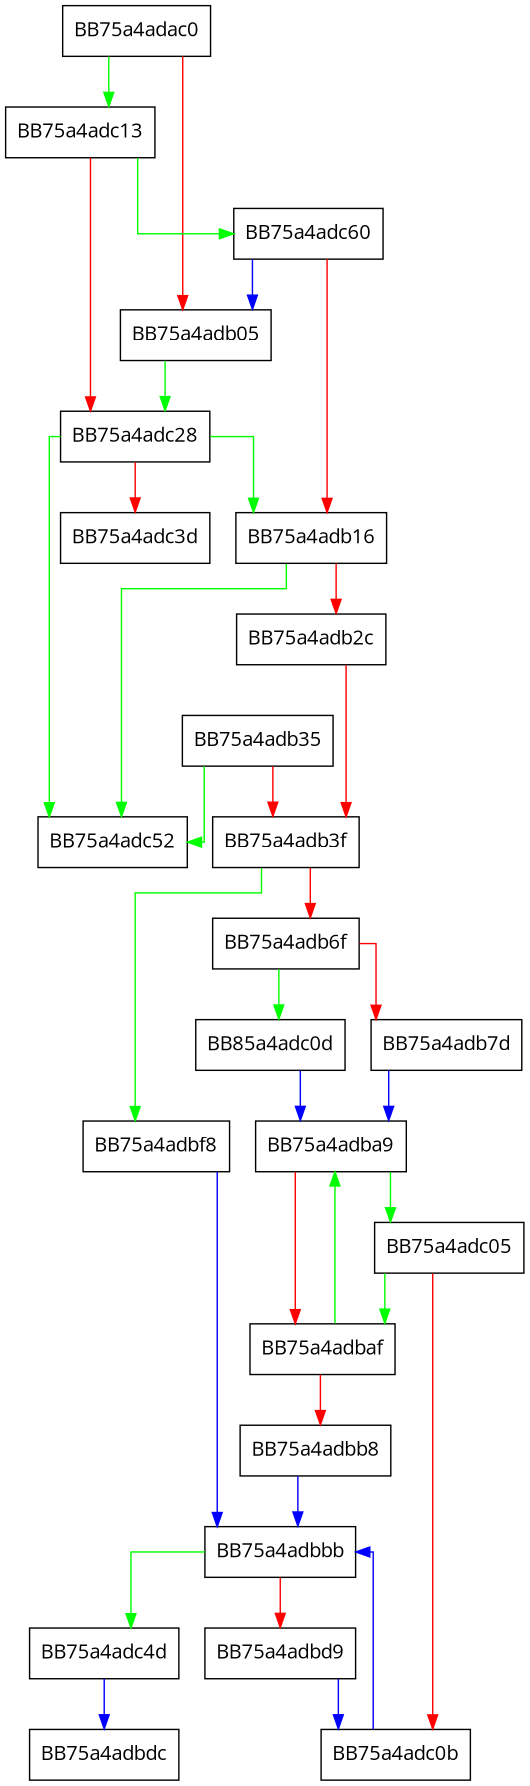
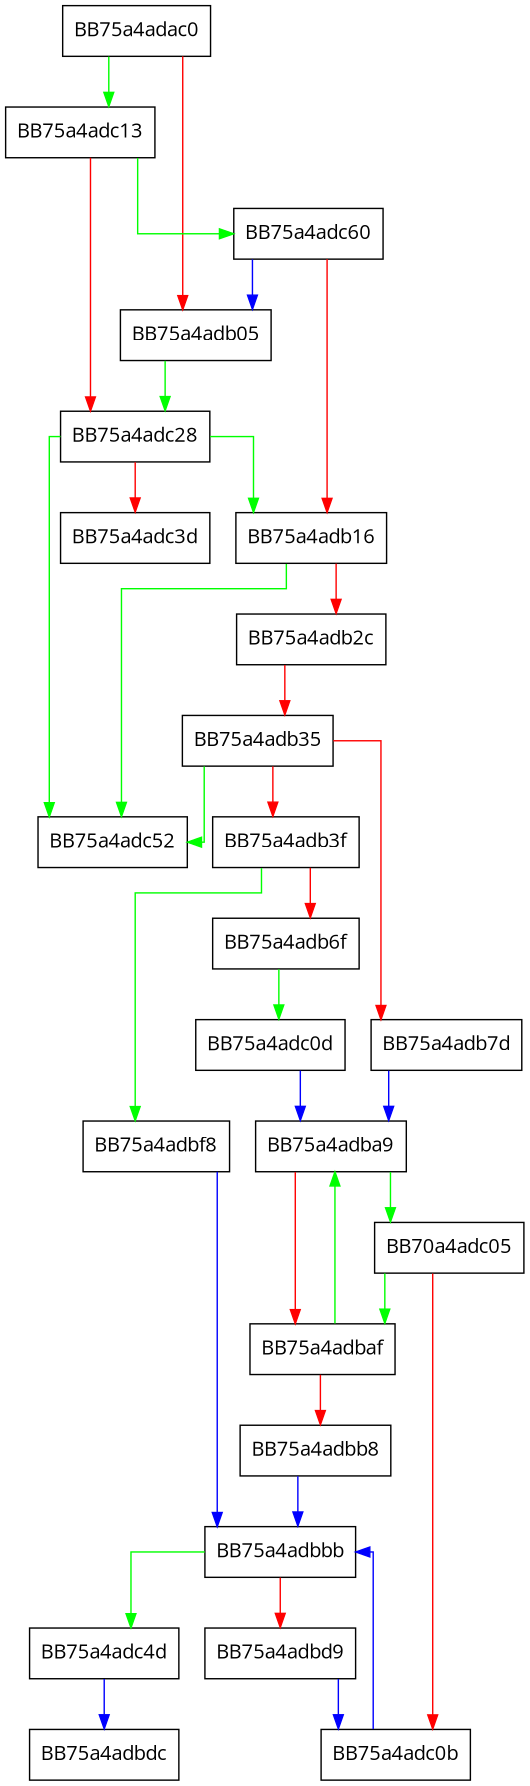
edge "BB75a4adb2c" -> "BB75a4adb3f": now "BB75a4adb2c" -> "BB75a4adb35"
edge "BB75a4adb6f" -> "BB75a4adb7d": now "BB75a4adb35" -> "BB75a4adb7d"
node "BB85a4adc0d": label "BB85a4adc0d" -> "BB75a4adc0d"
node "BB75a4adc05": label "BB75a4adc05" -> "BB70a4adc05"
